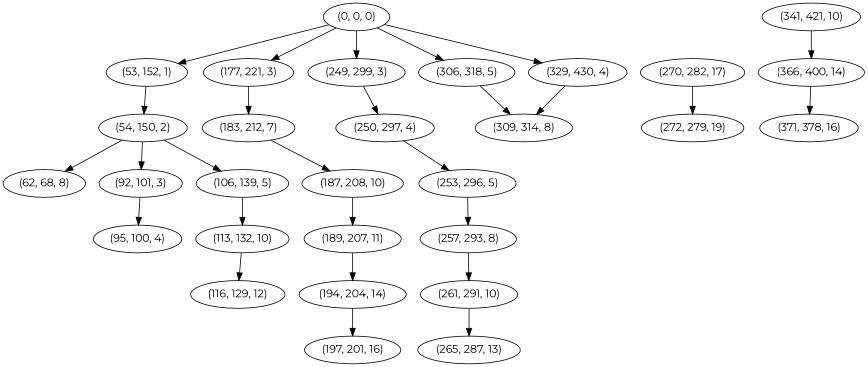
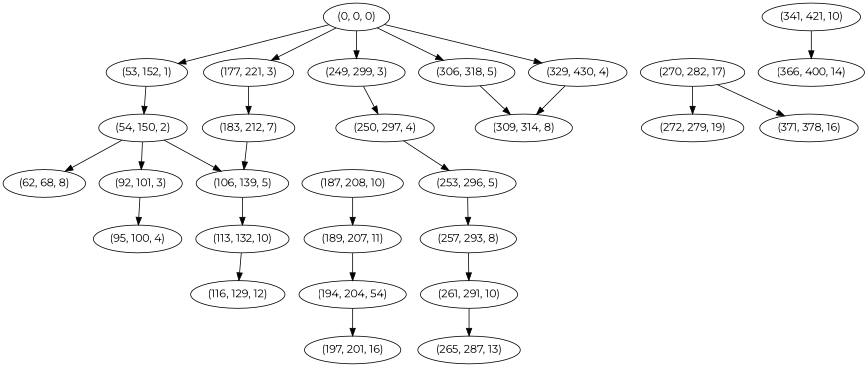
edge "(366, 400, 14)" -> "(371, 378, 16)": now "(270, 282, 17)" -> "(371, 378, 16)"
edge "(183, 212, 7)" -> "(187, 208, 10)": now "(183, 212, 7)" -> "(106, 139, 5)"
node "(194, 204, 14)": label "(194, 204, 14)" -> "(194, 204, 54)"
